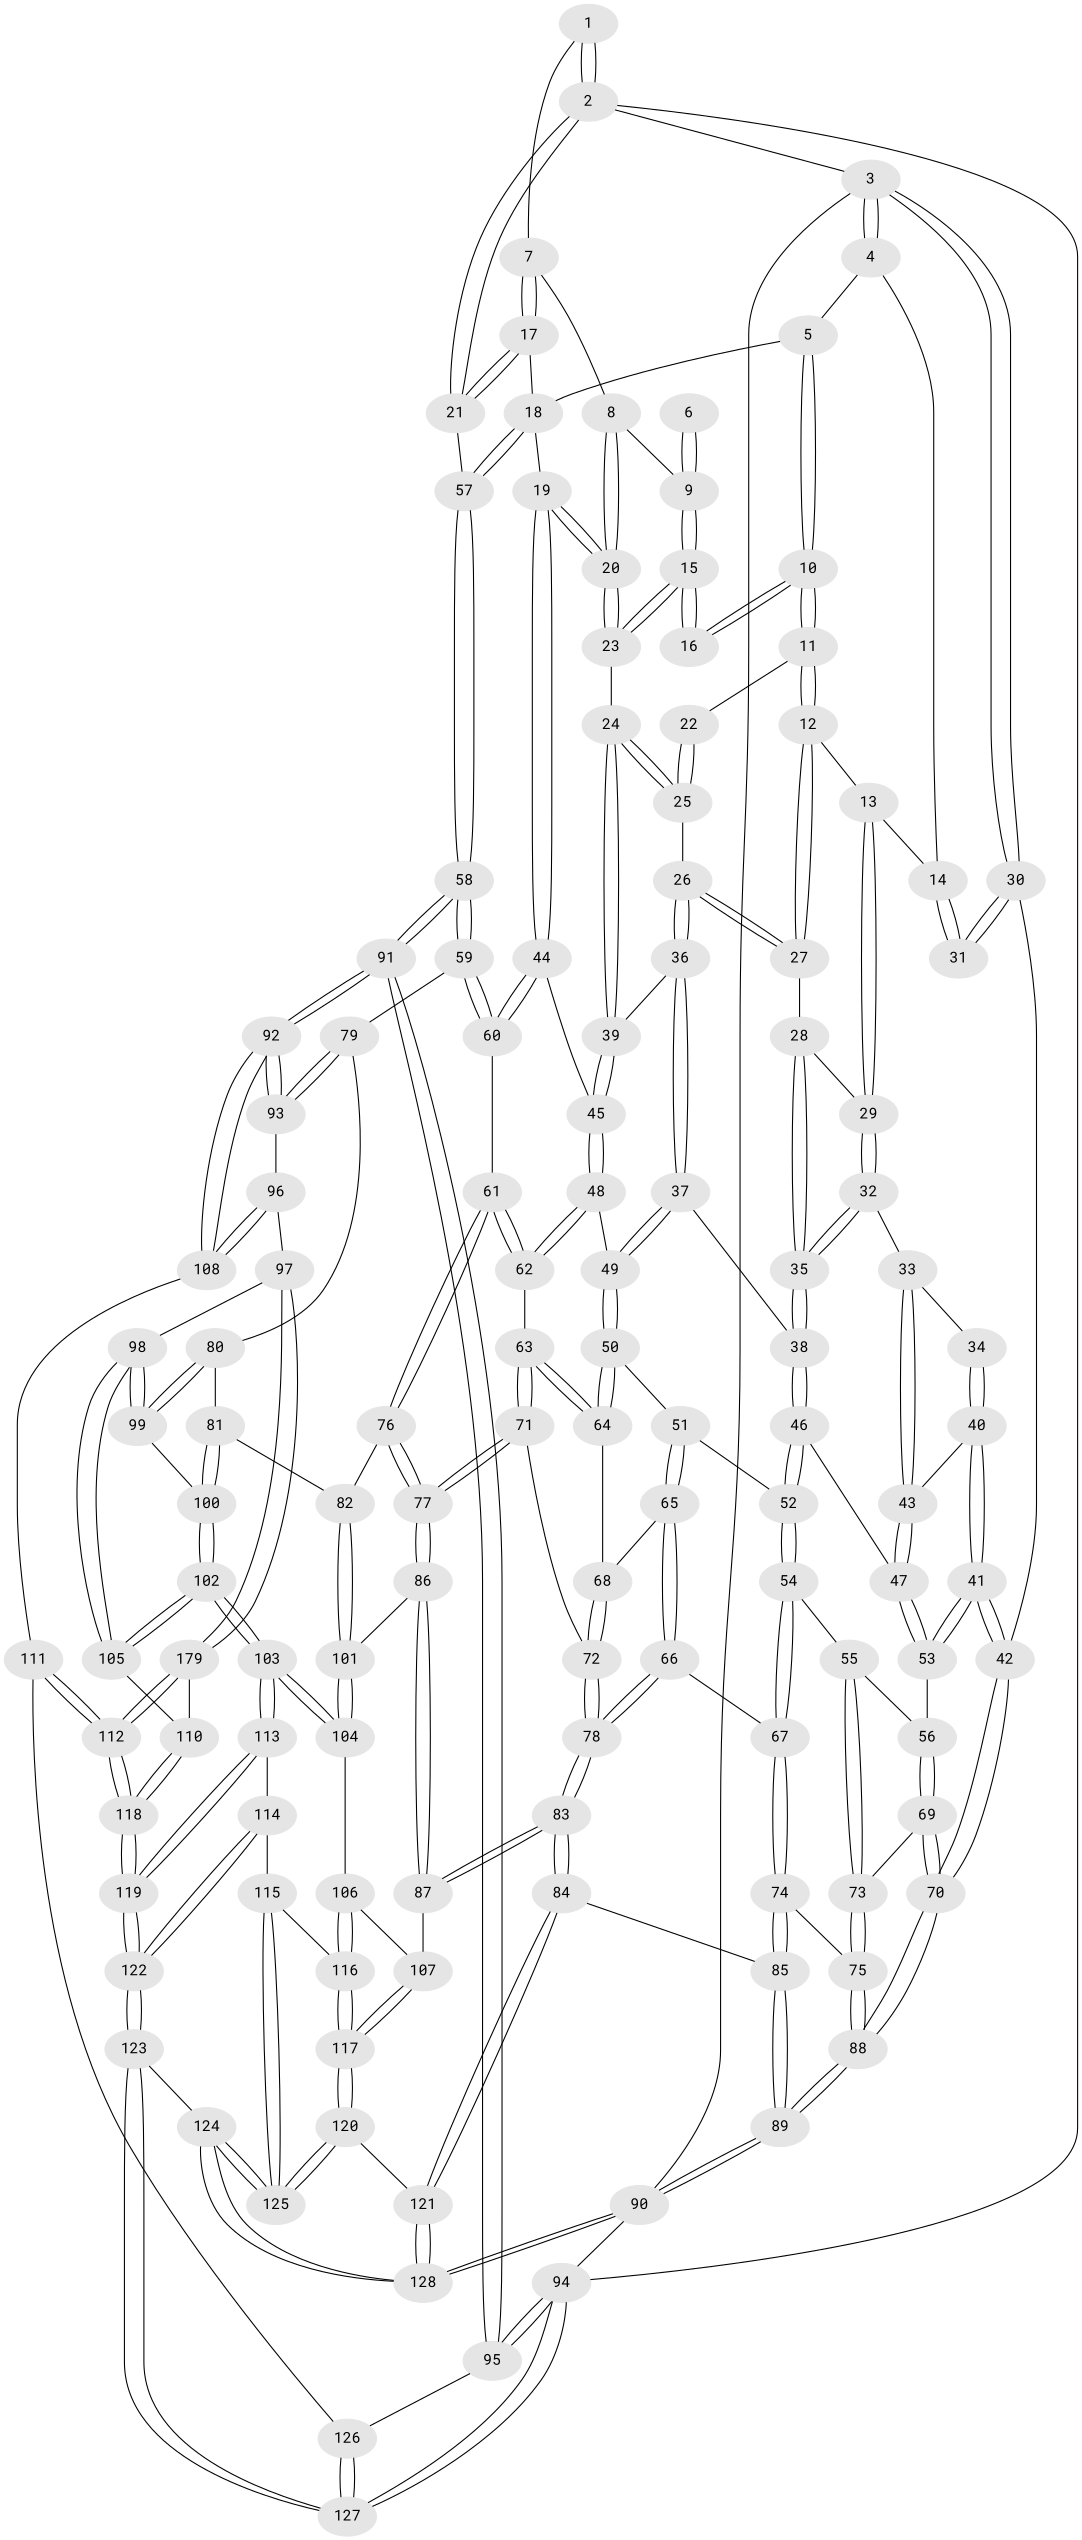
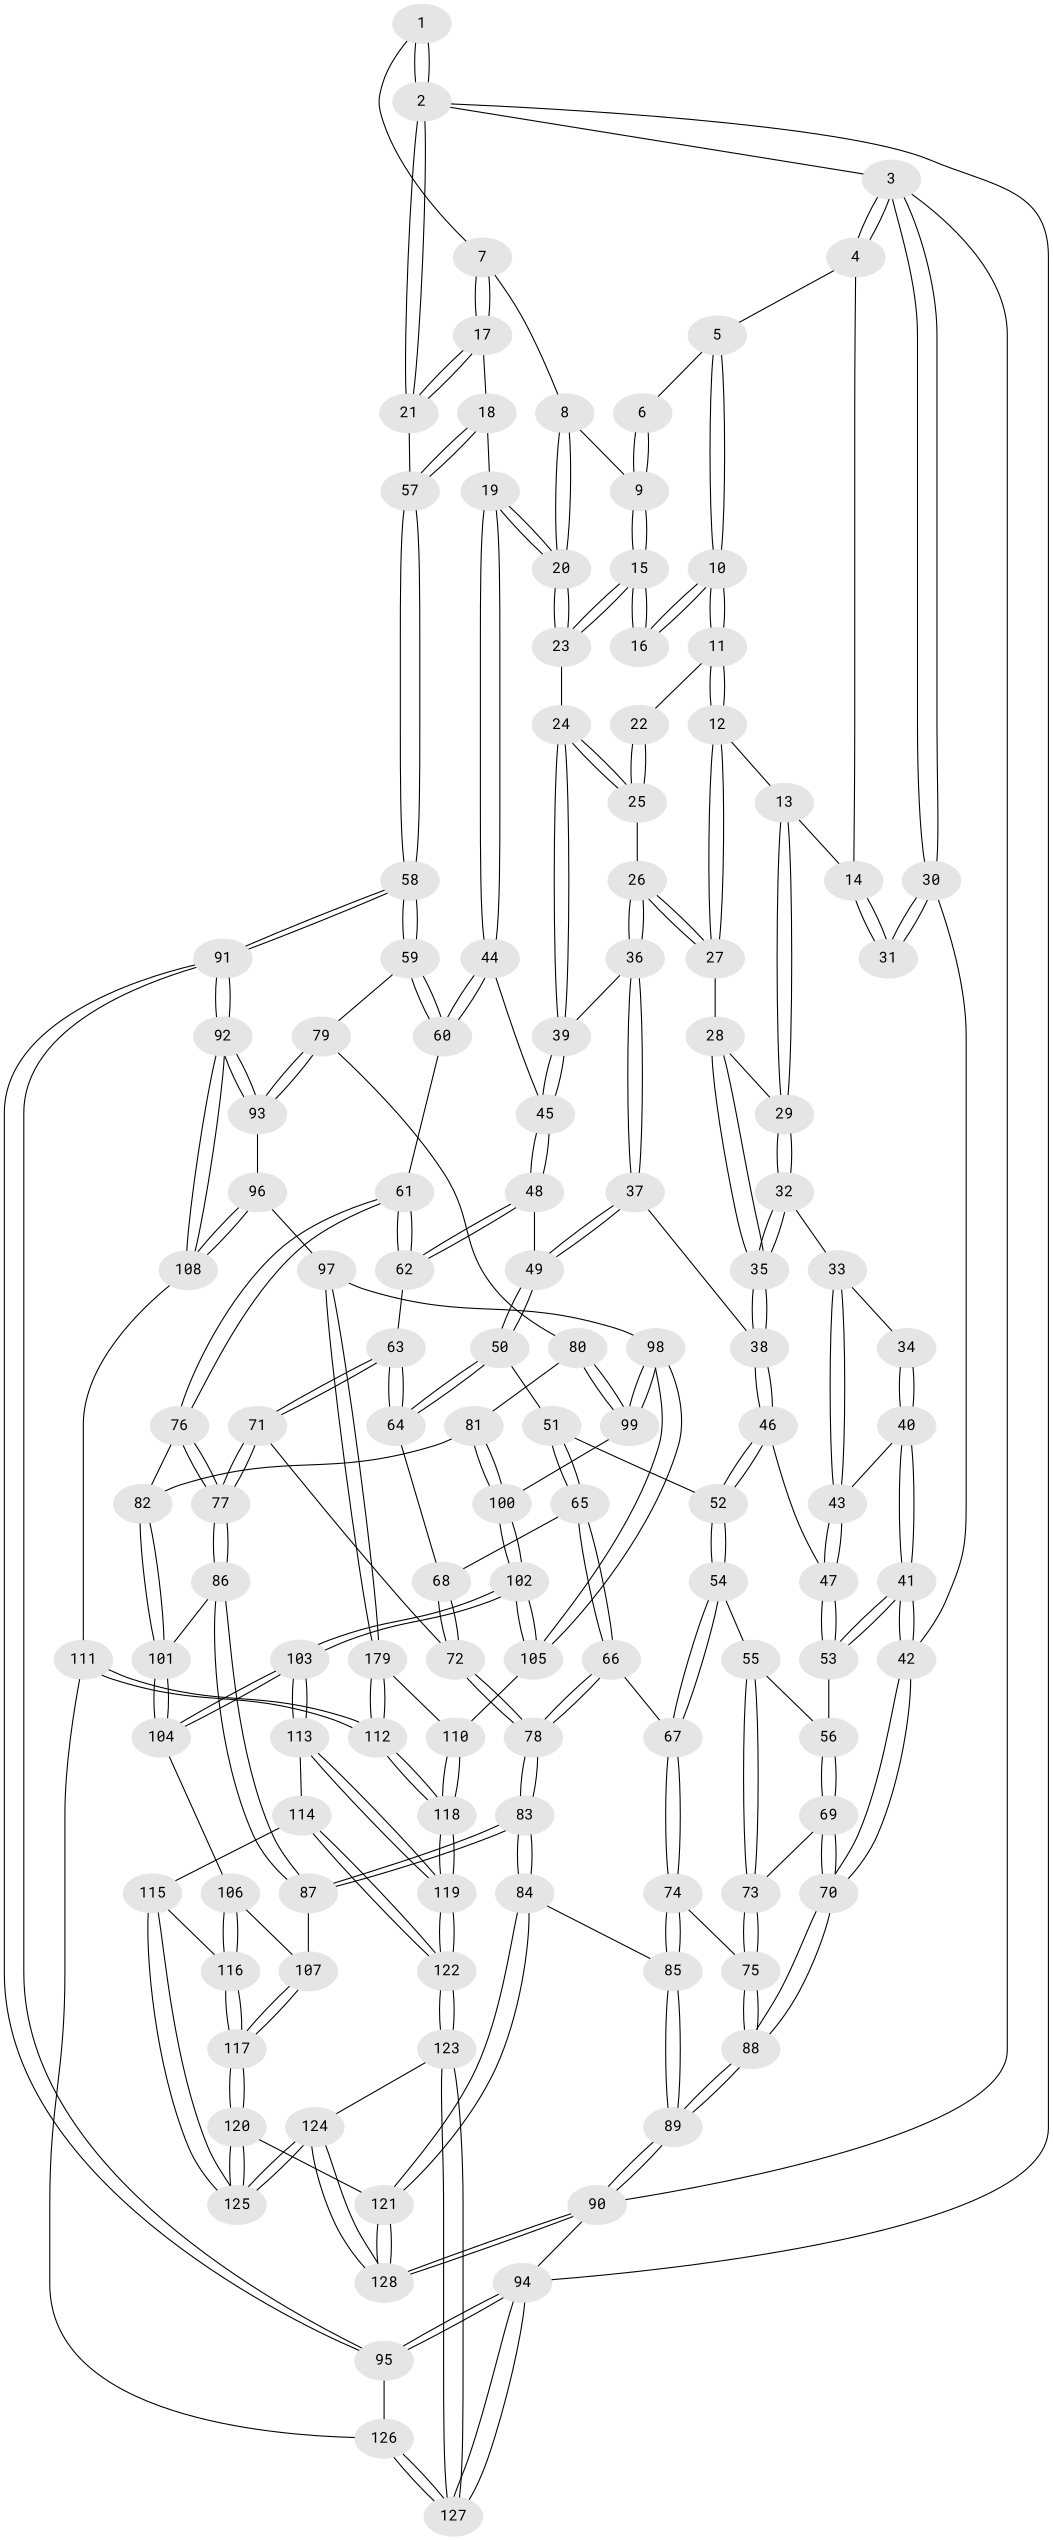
edge "5" -- "18": now "5" -- "6"
